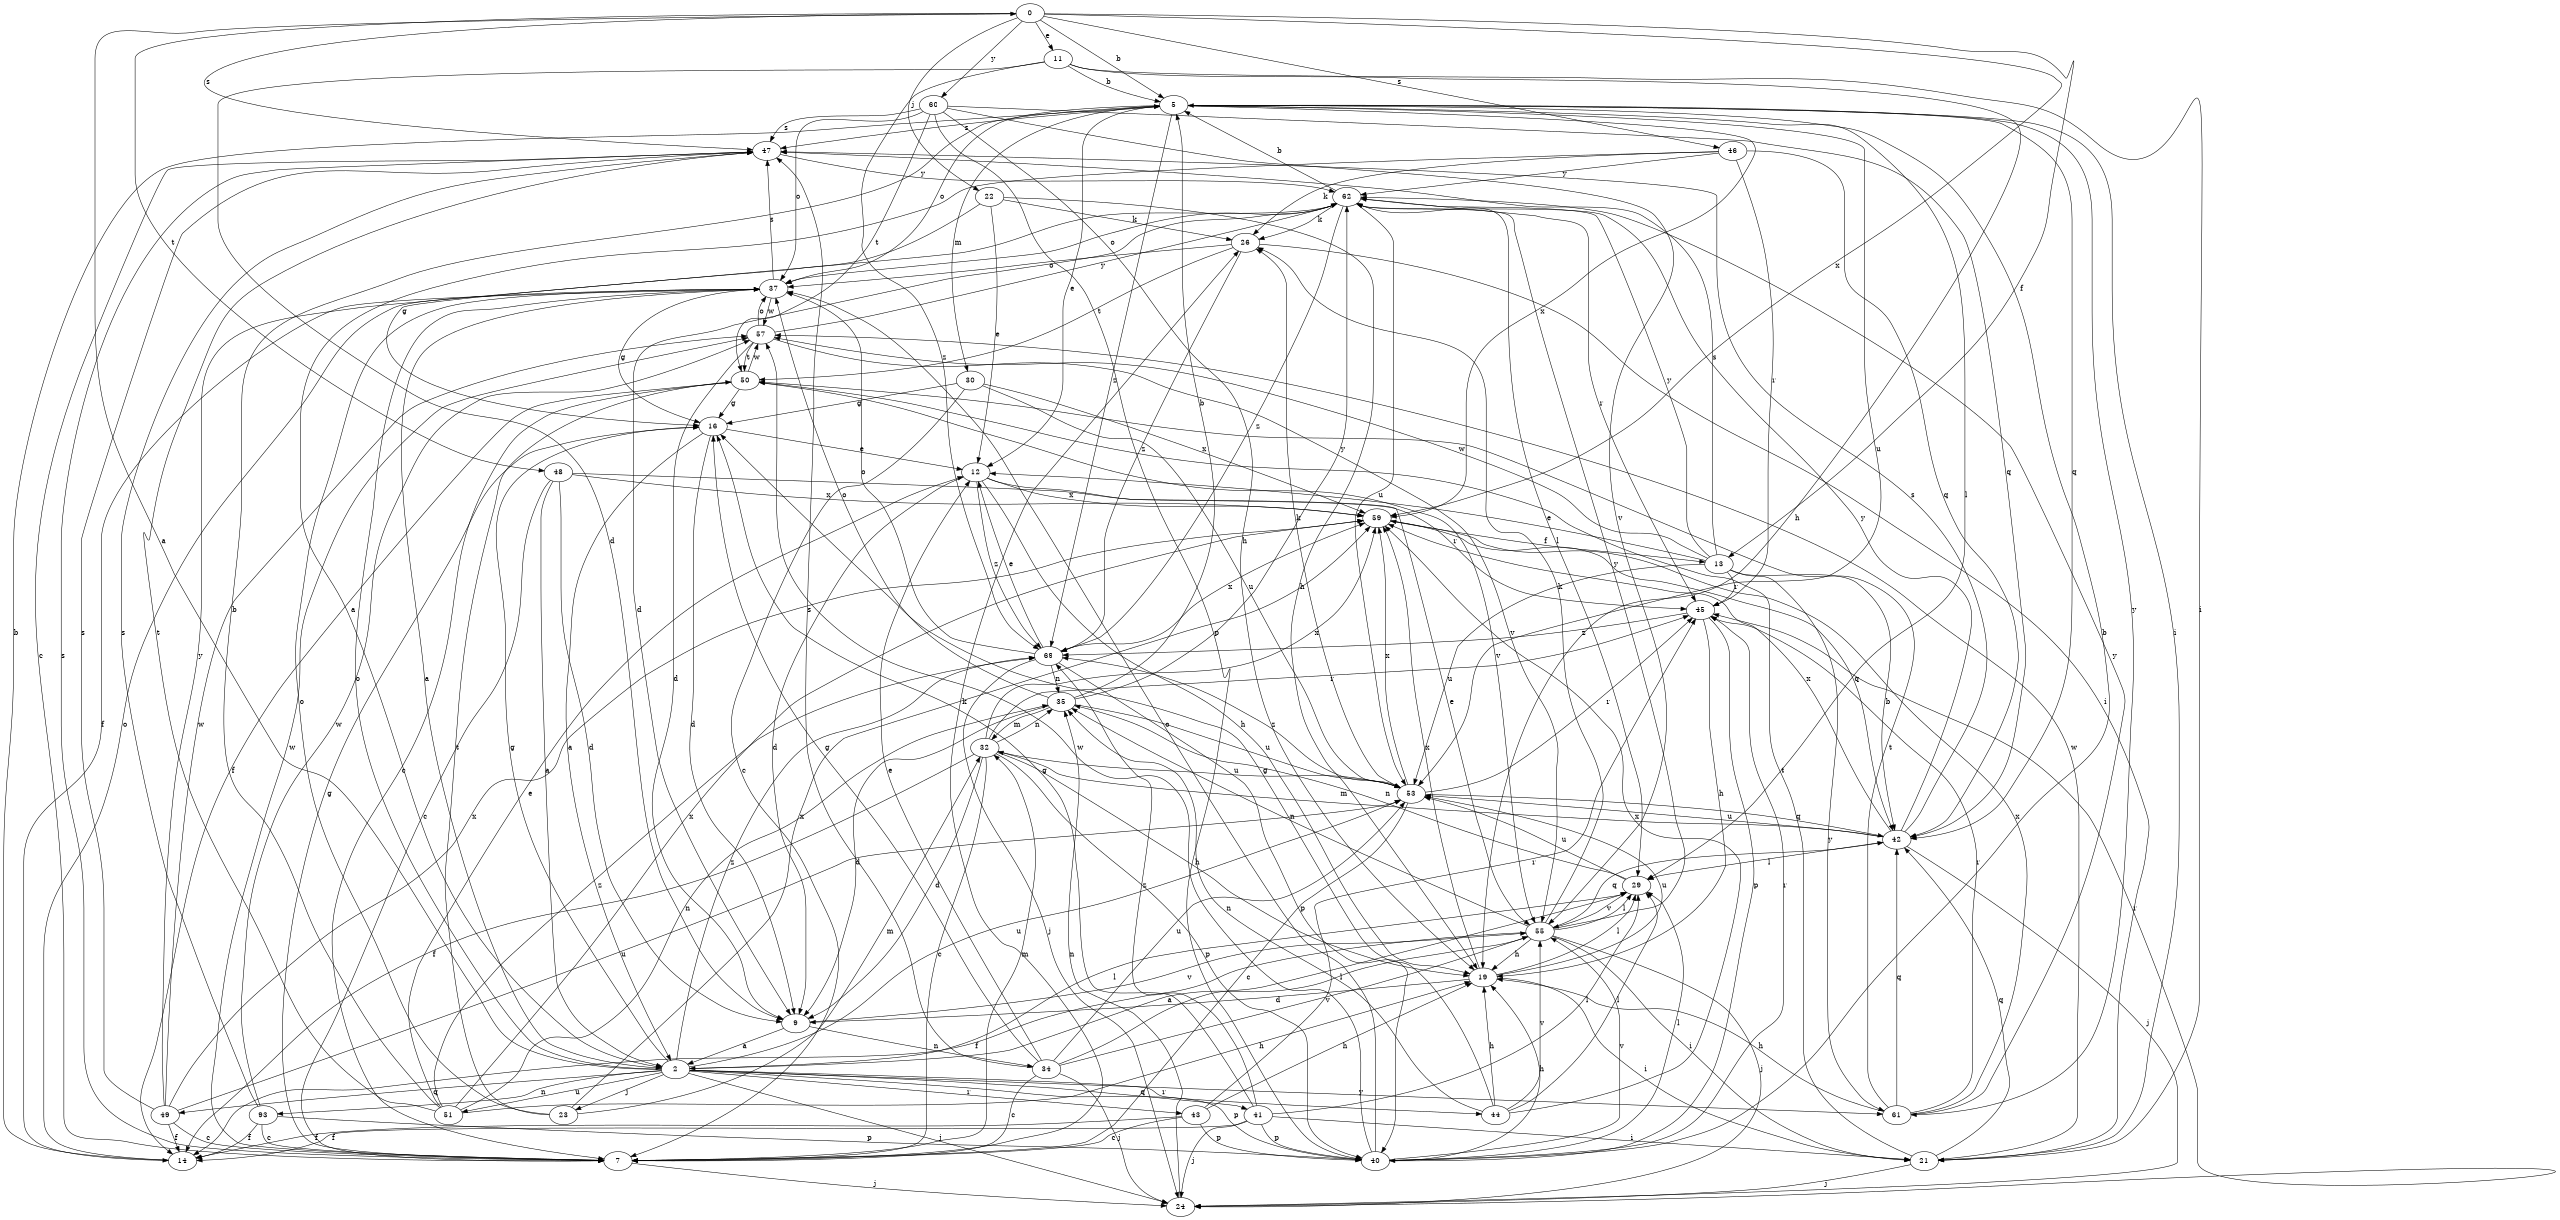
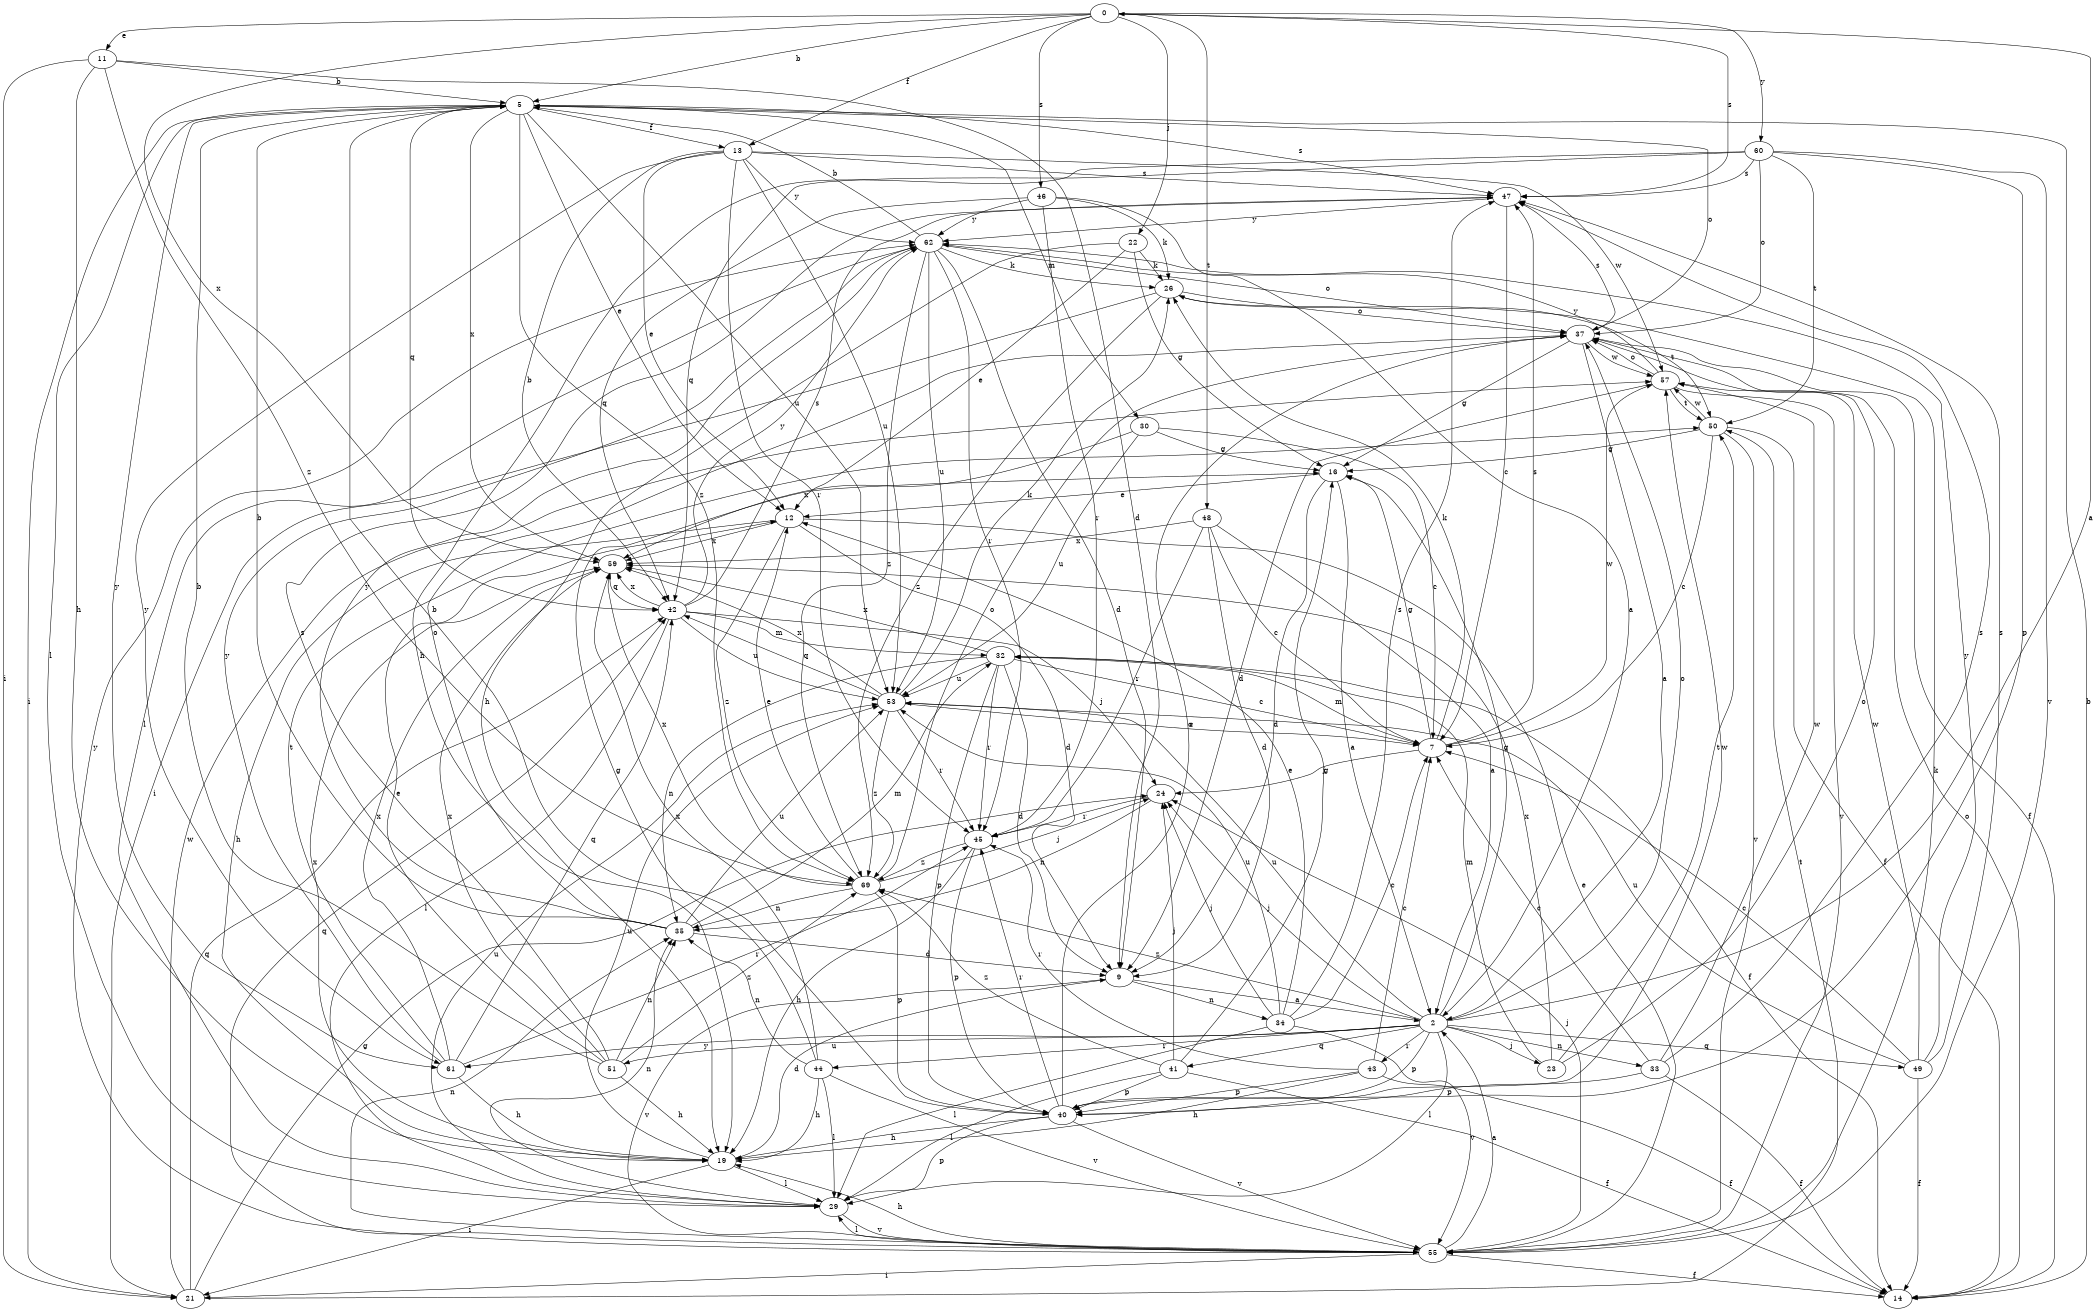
edge "59" -> "13": now "5" -> "13"
edge "51" -> "47": label "t" -> "s"
edge "49" -> "59": removed, label "x"
edge "34" -> "16": removed, label "g"
edge "32" -> "19": removed, label "h"
edge "40" -> "29": label "l" -> "p"
node "93": label "93" -> "33"
edge "41" -> "21": removed, label "i"
edge "21" -> "24": label "j" -> "g"
